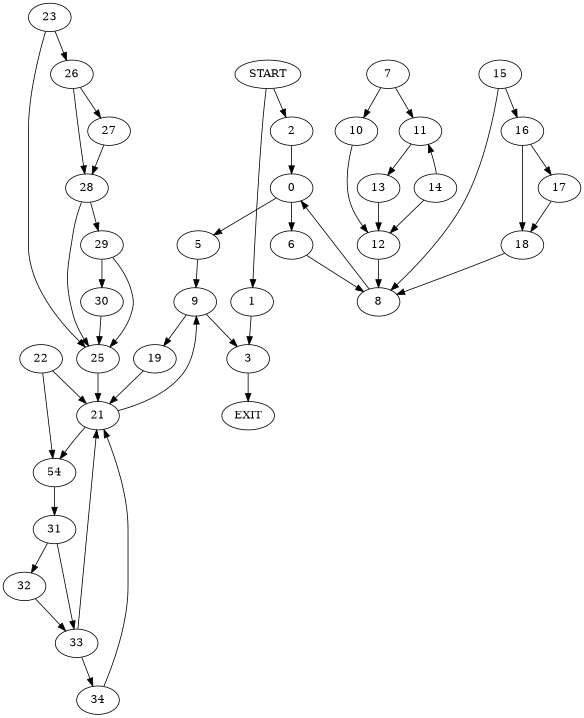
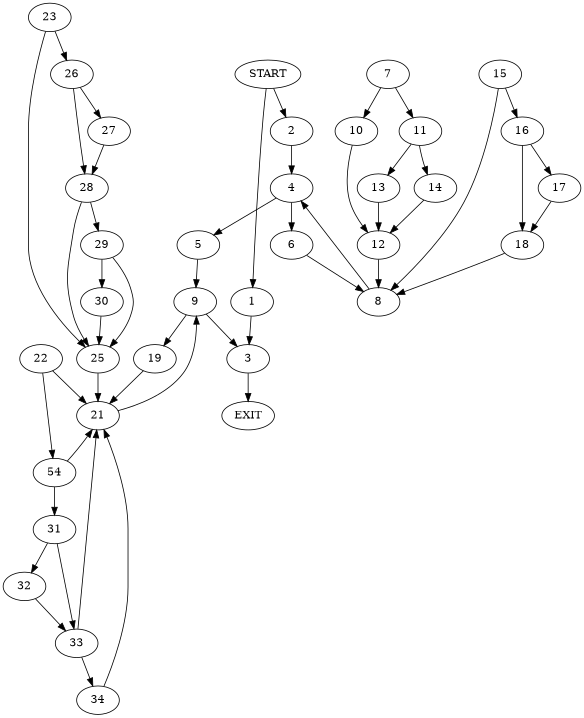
edge "14" -> "11": reversed
node "0": label "0" -> "4"
edge "21" -> "54": reversed
